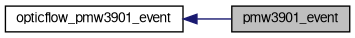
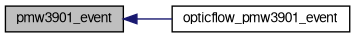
edge "pmw3901_event" -> "opticflow_pmw3901_event": reversed
